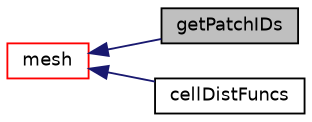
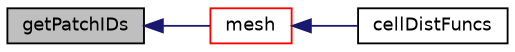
edge "getPatchIDs" -> "mesh": reversed
